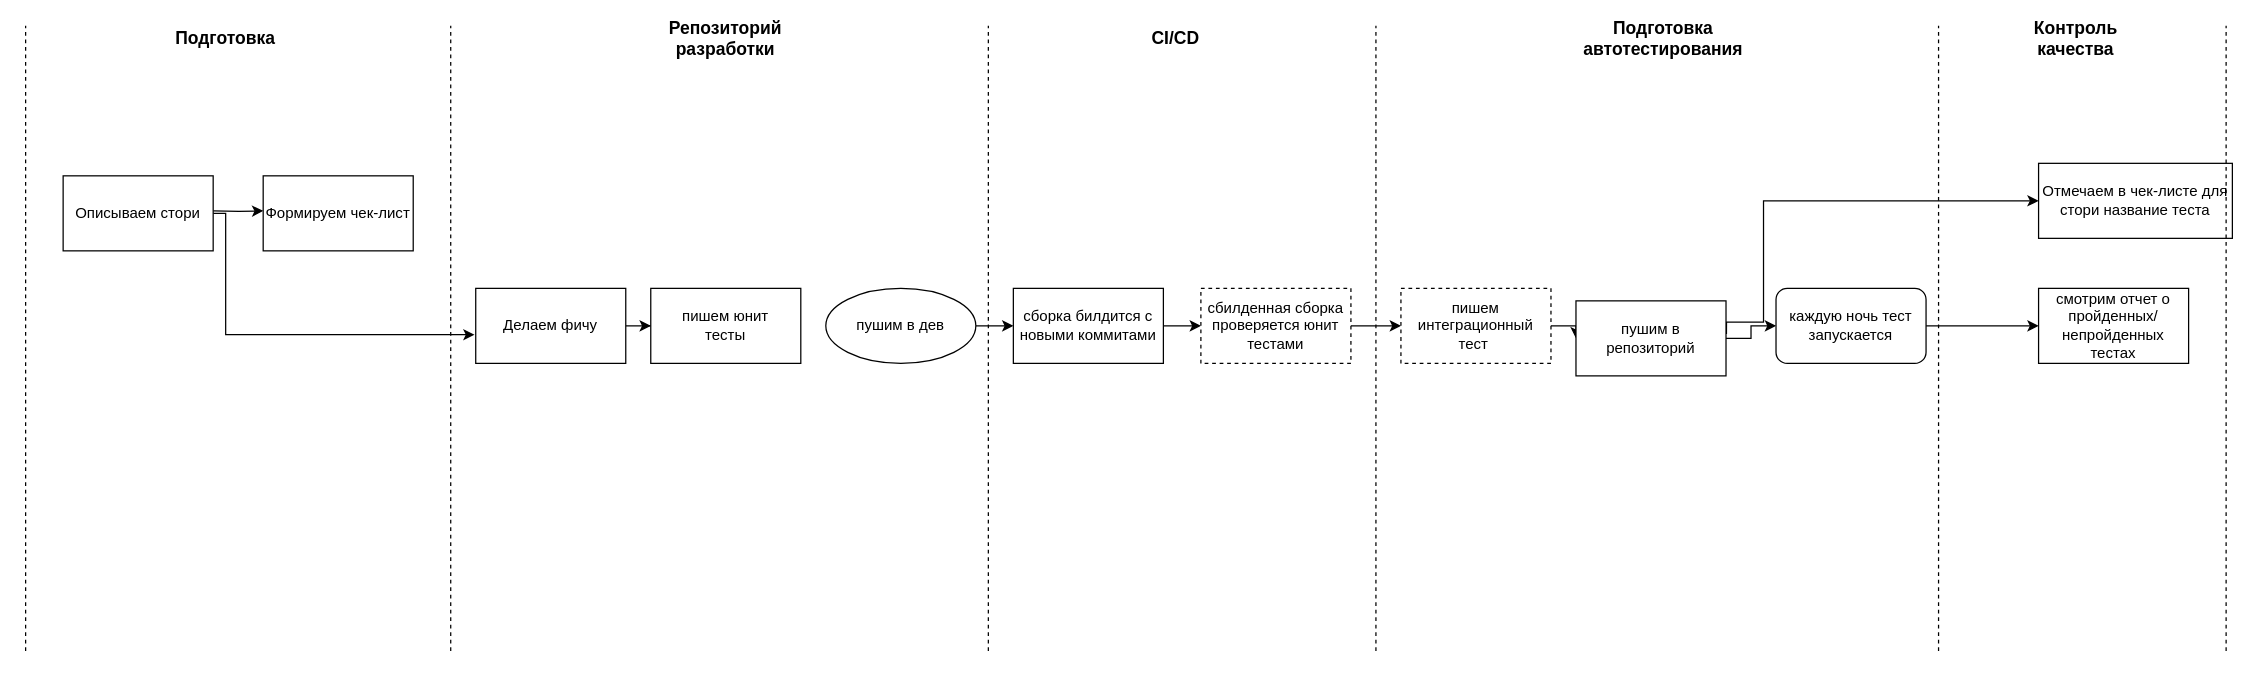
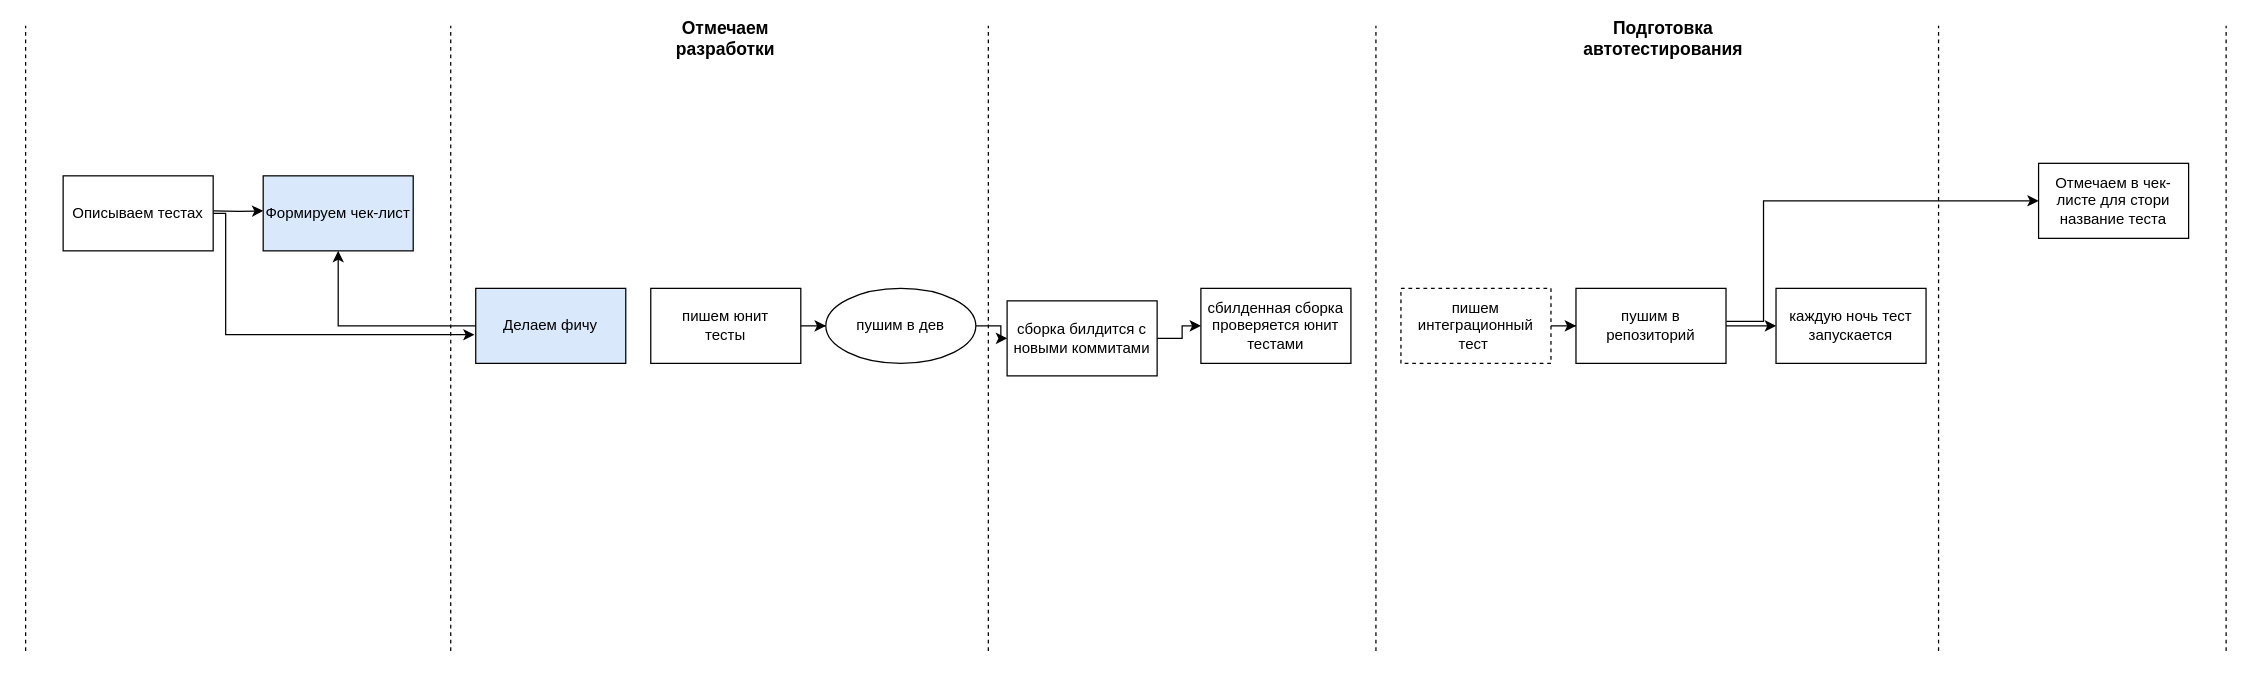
node "Подготовка": removed
node "Репозиторий разработки": label "Репозиторий разработки" -> "Отмечаем разработки"
node "CI/CD": removed
node "Контроль качества": removed
node "Отмечаем в чек-листе для стори название теста": size 194x75 -> 150x75
node "Описываем стори": label "Описываем стори" -> "Описываем тестах"
node "Формируем чек-лист": fillcolor #ffffff -> #dae8fc
node "Делаем фичу": fillcolor #ffffff -> #dae8fc
edge "Делаем фичу" -> "пишем юнит тесты": now "Делаем фичу" -> "Формируем чек-лист"
edge "пишем юнит тесты" -> "пушим в дев": added
node "сборка билдится с новыми коммитами": moved (1088, 326) -> (1082, 338)
node "сбилденная сборка проверяется юнит тестами": style dashed -> solid
edge "сбилденная сборка проверяется юнит тестами" -> "пишем интеграционный тест": removed
node "каждую ночь тест запускается": shape rounded rectangle -> rectangle
edge "каждую ночь тест запускается" -> "смотрим отчет о пройденных/непройденных тестах": removed
node "смотрим отчет о пройденных/непройденных тестах": removed
node "пушим в репозиторий": moved (1651, 338) -> (1651, 326)
